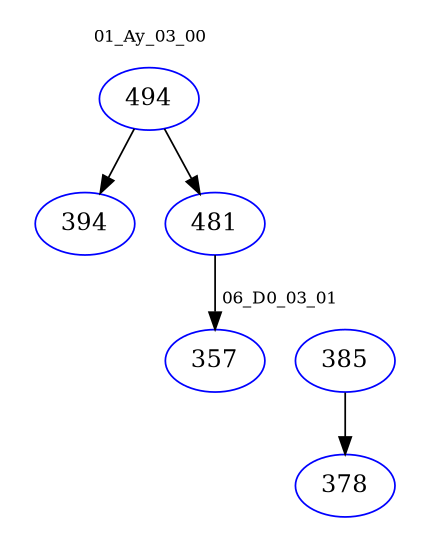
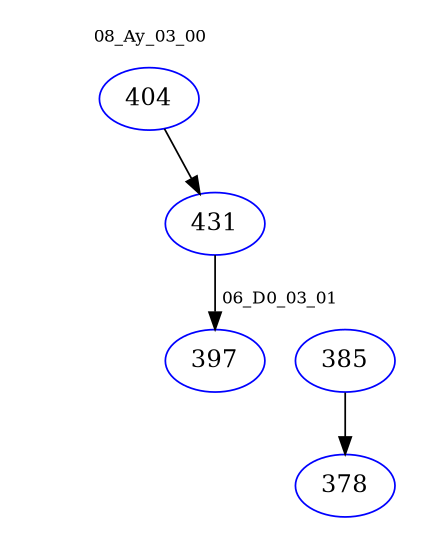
cluster "01_Ay_03_00": label "01_Ay_03_00" -> "08_Ay_03_00"
node "494": label "494" -> "404"
node "394": removed
node "481": label "481" -> "431"
node "357": label "357" -> "397"
